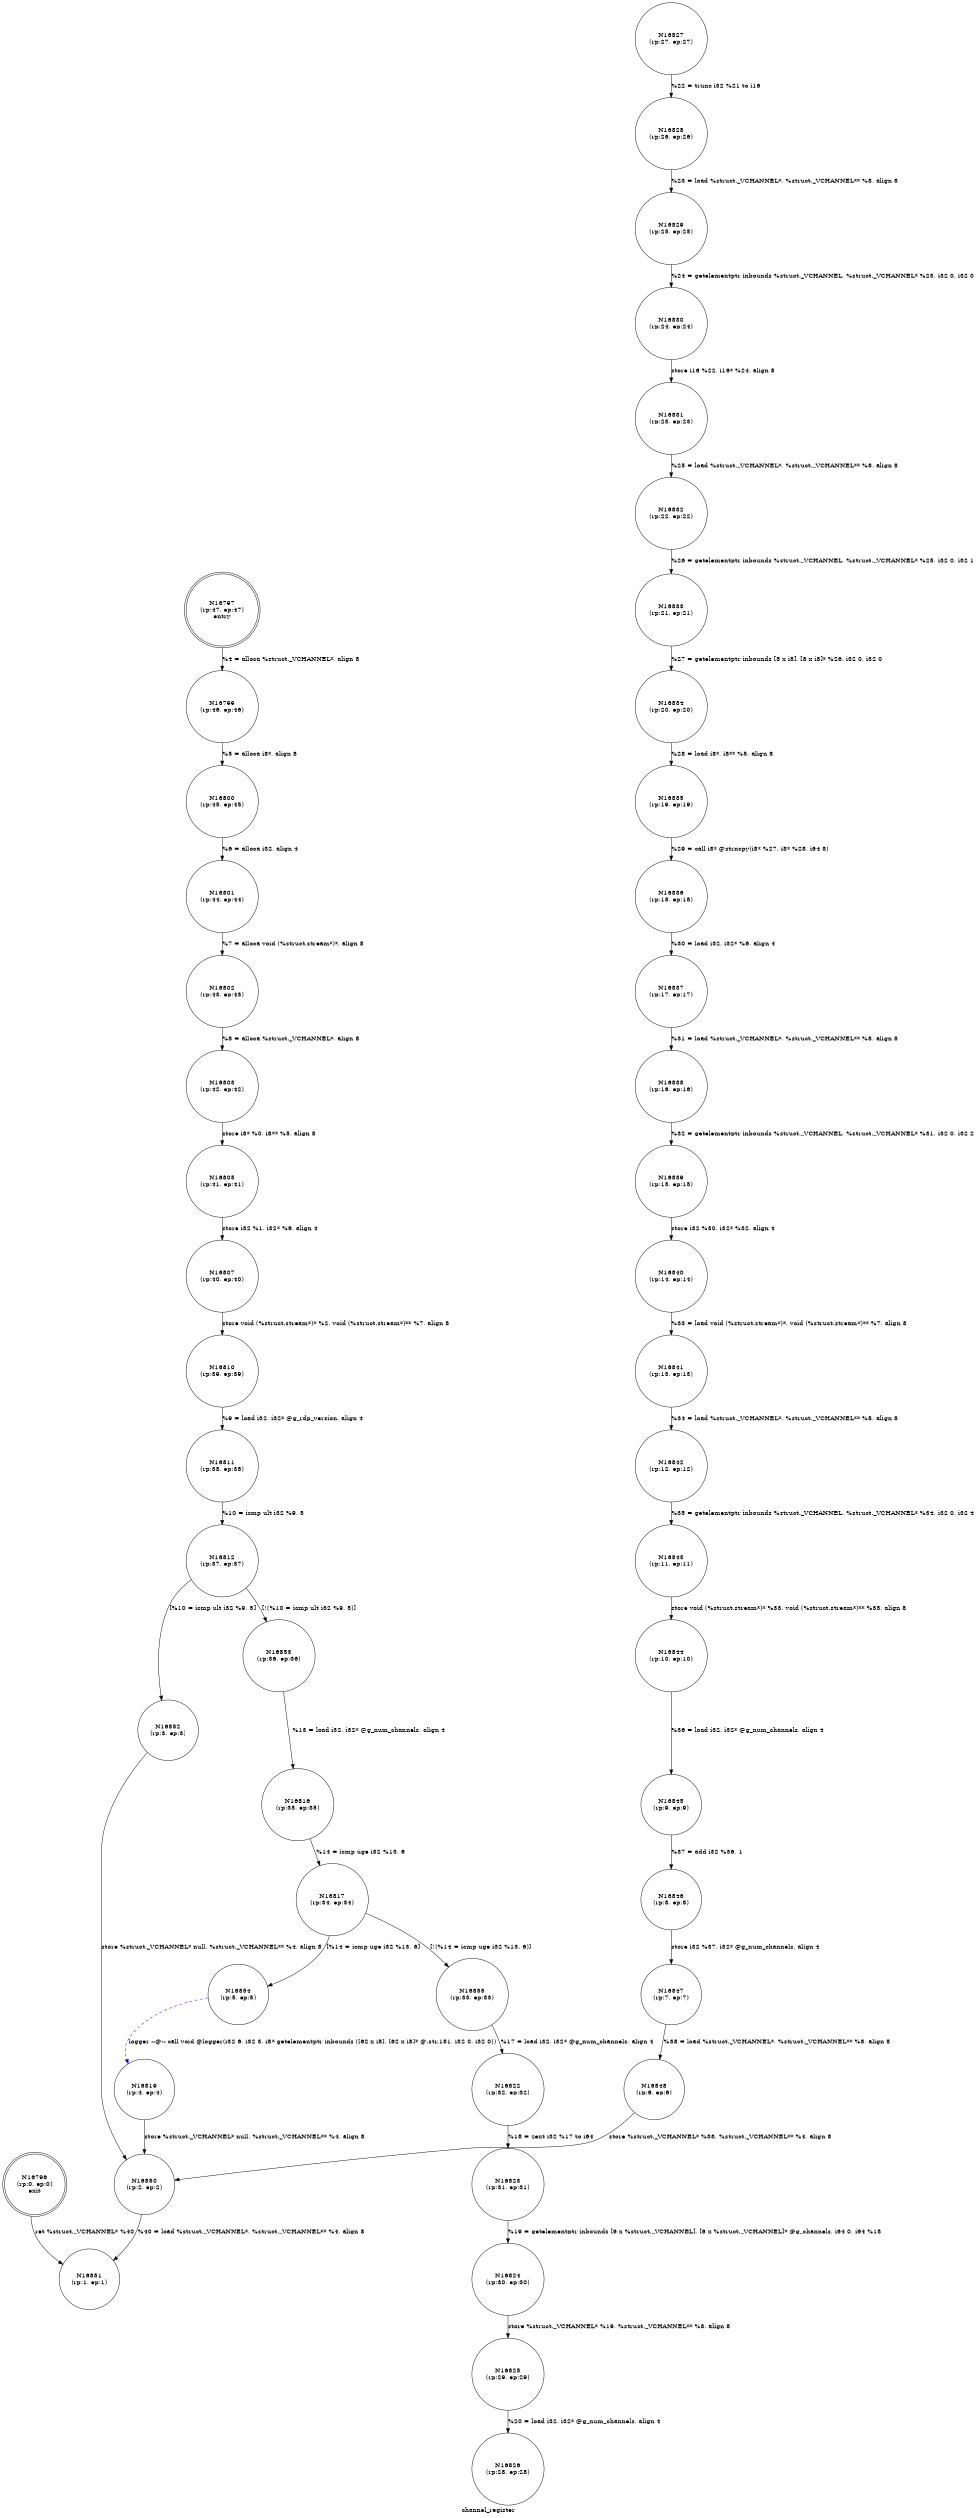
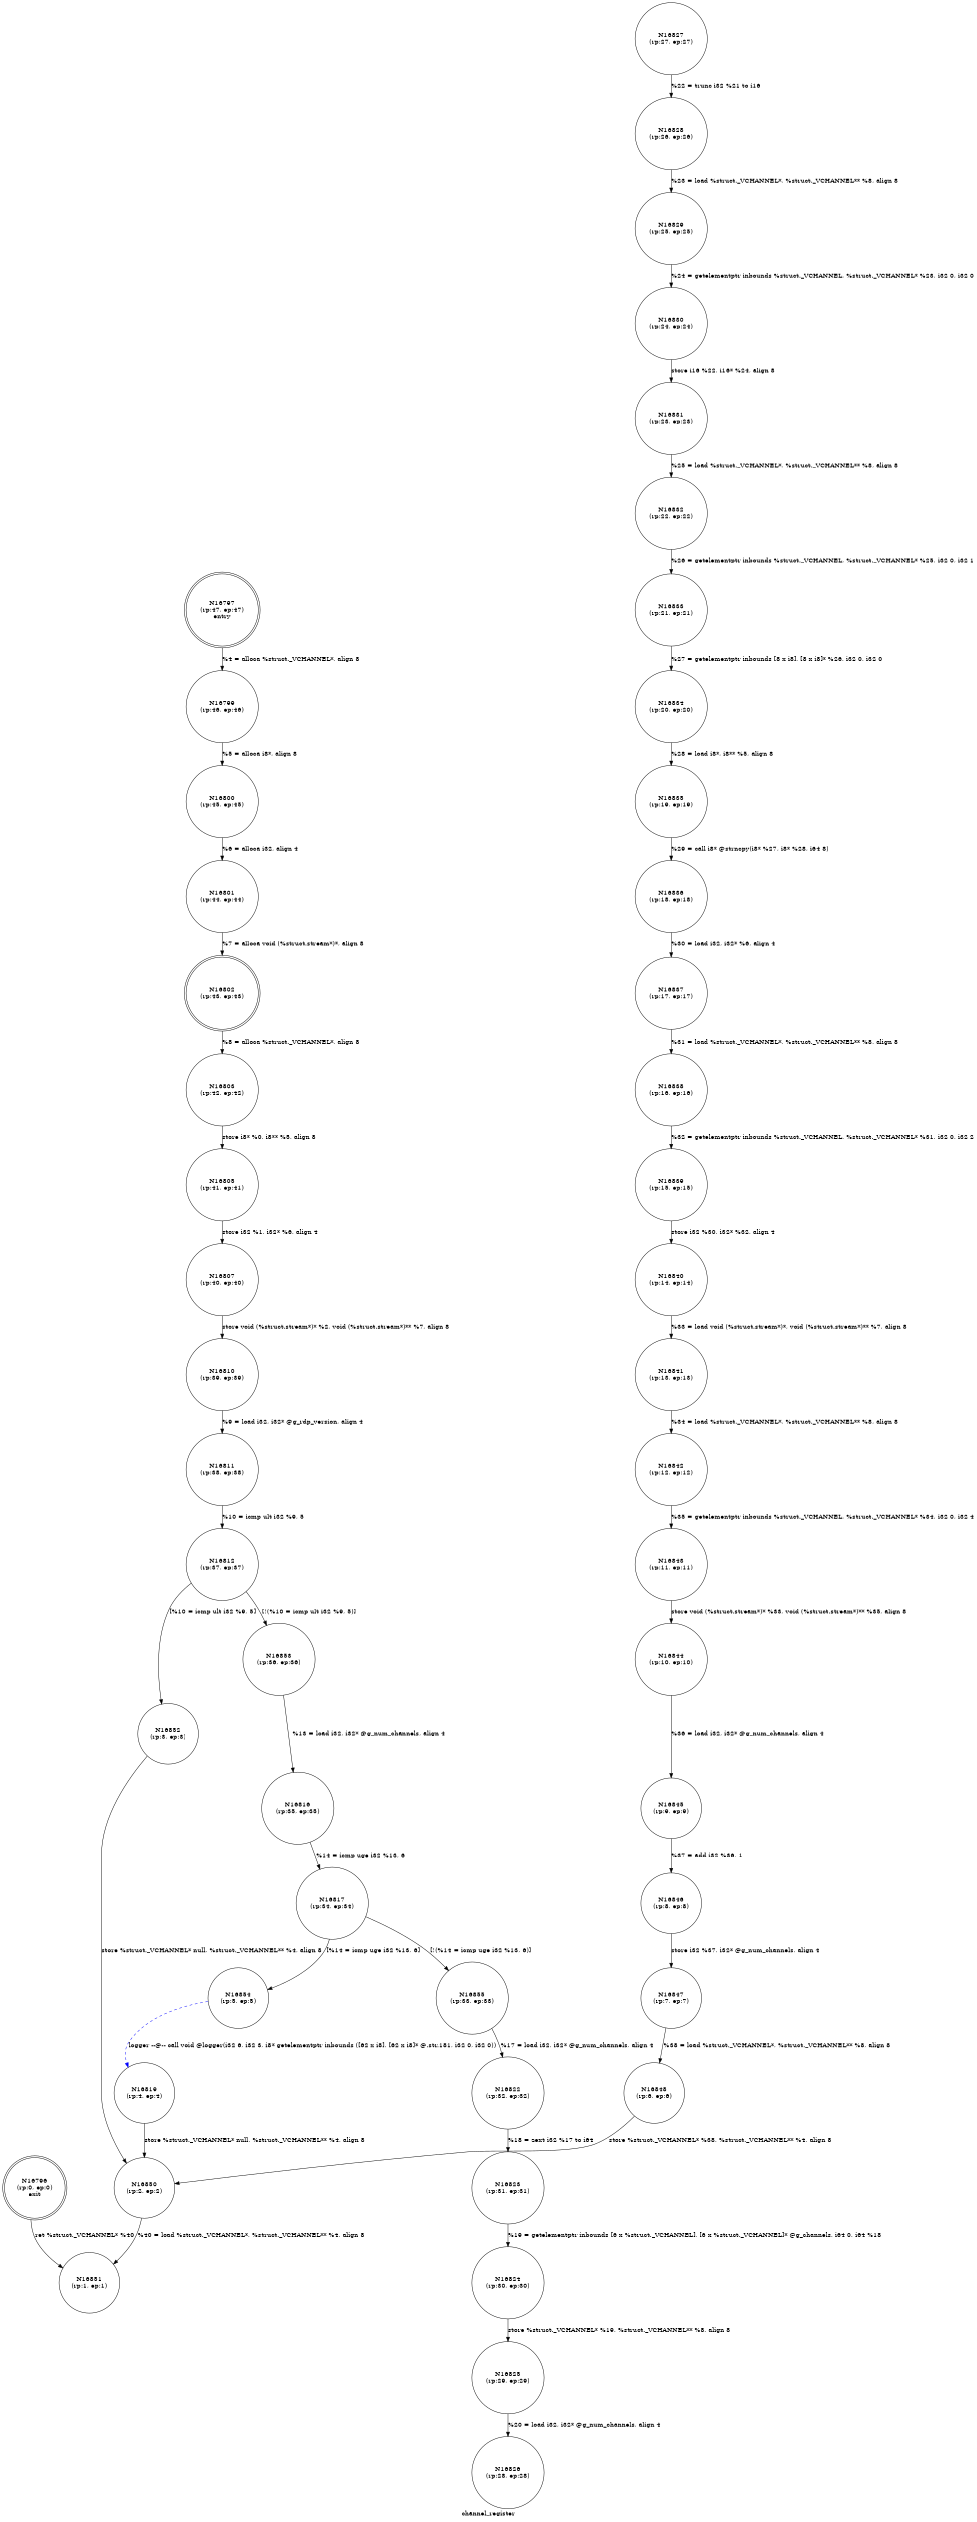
node "N16802 (rp:43, ep:43)": shape circle -> doublecircle
